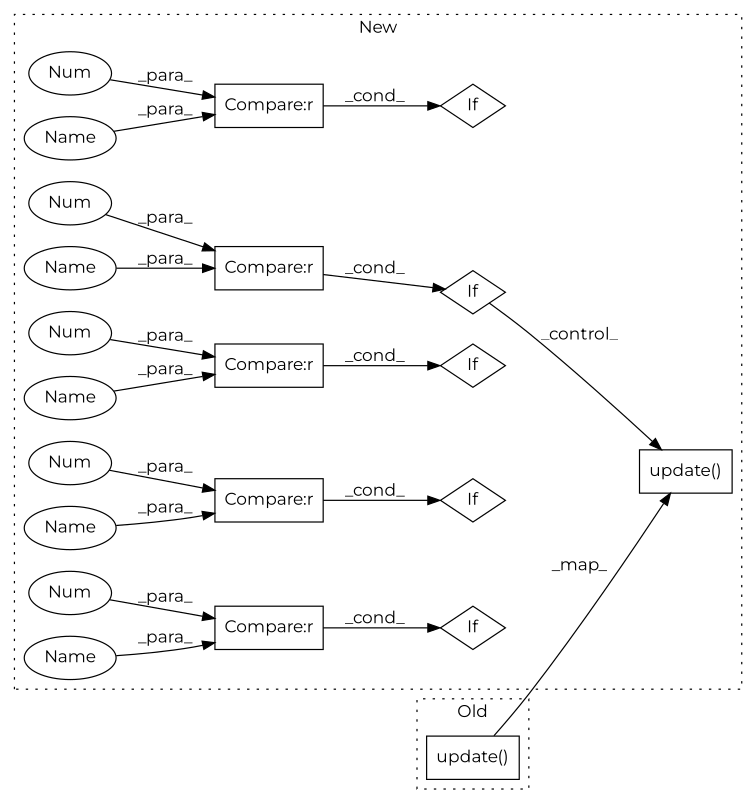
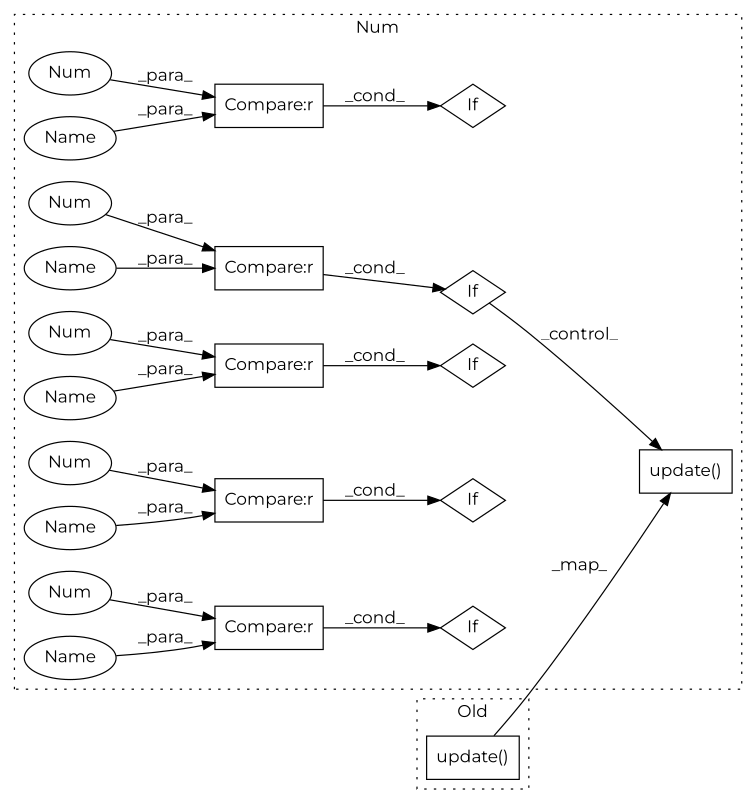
cluster "New": label "New" -> "Num"
